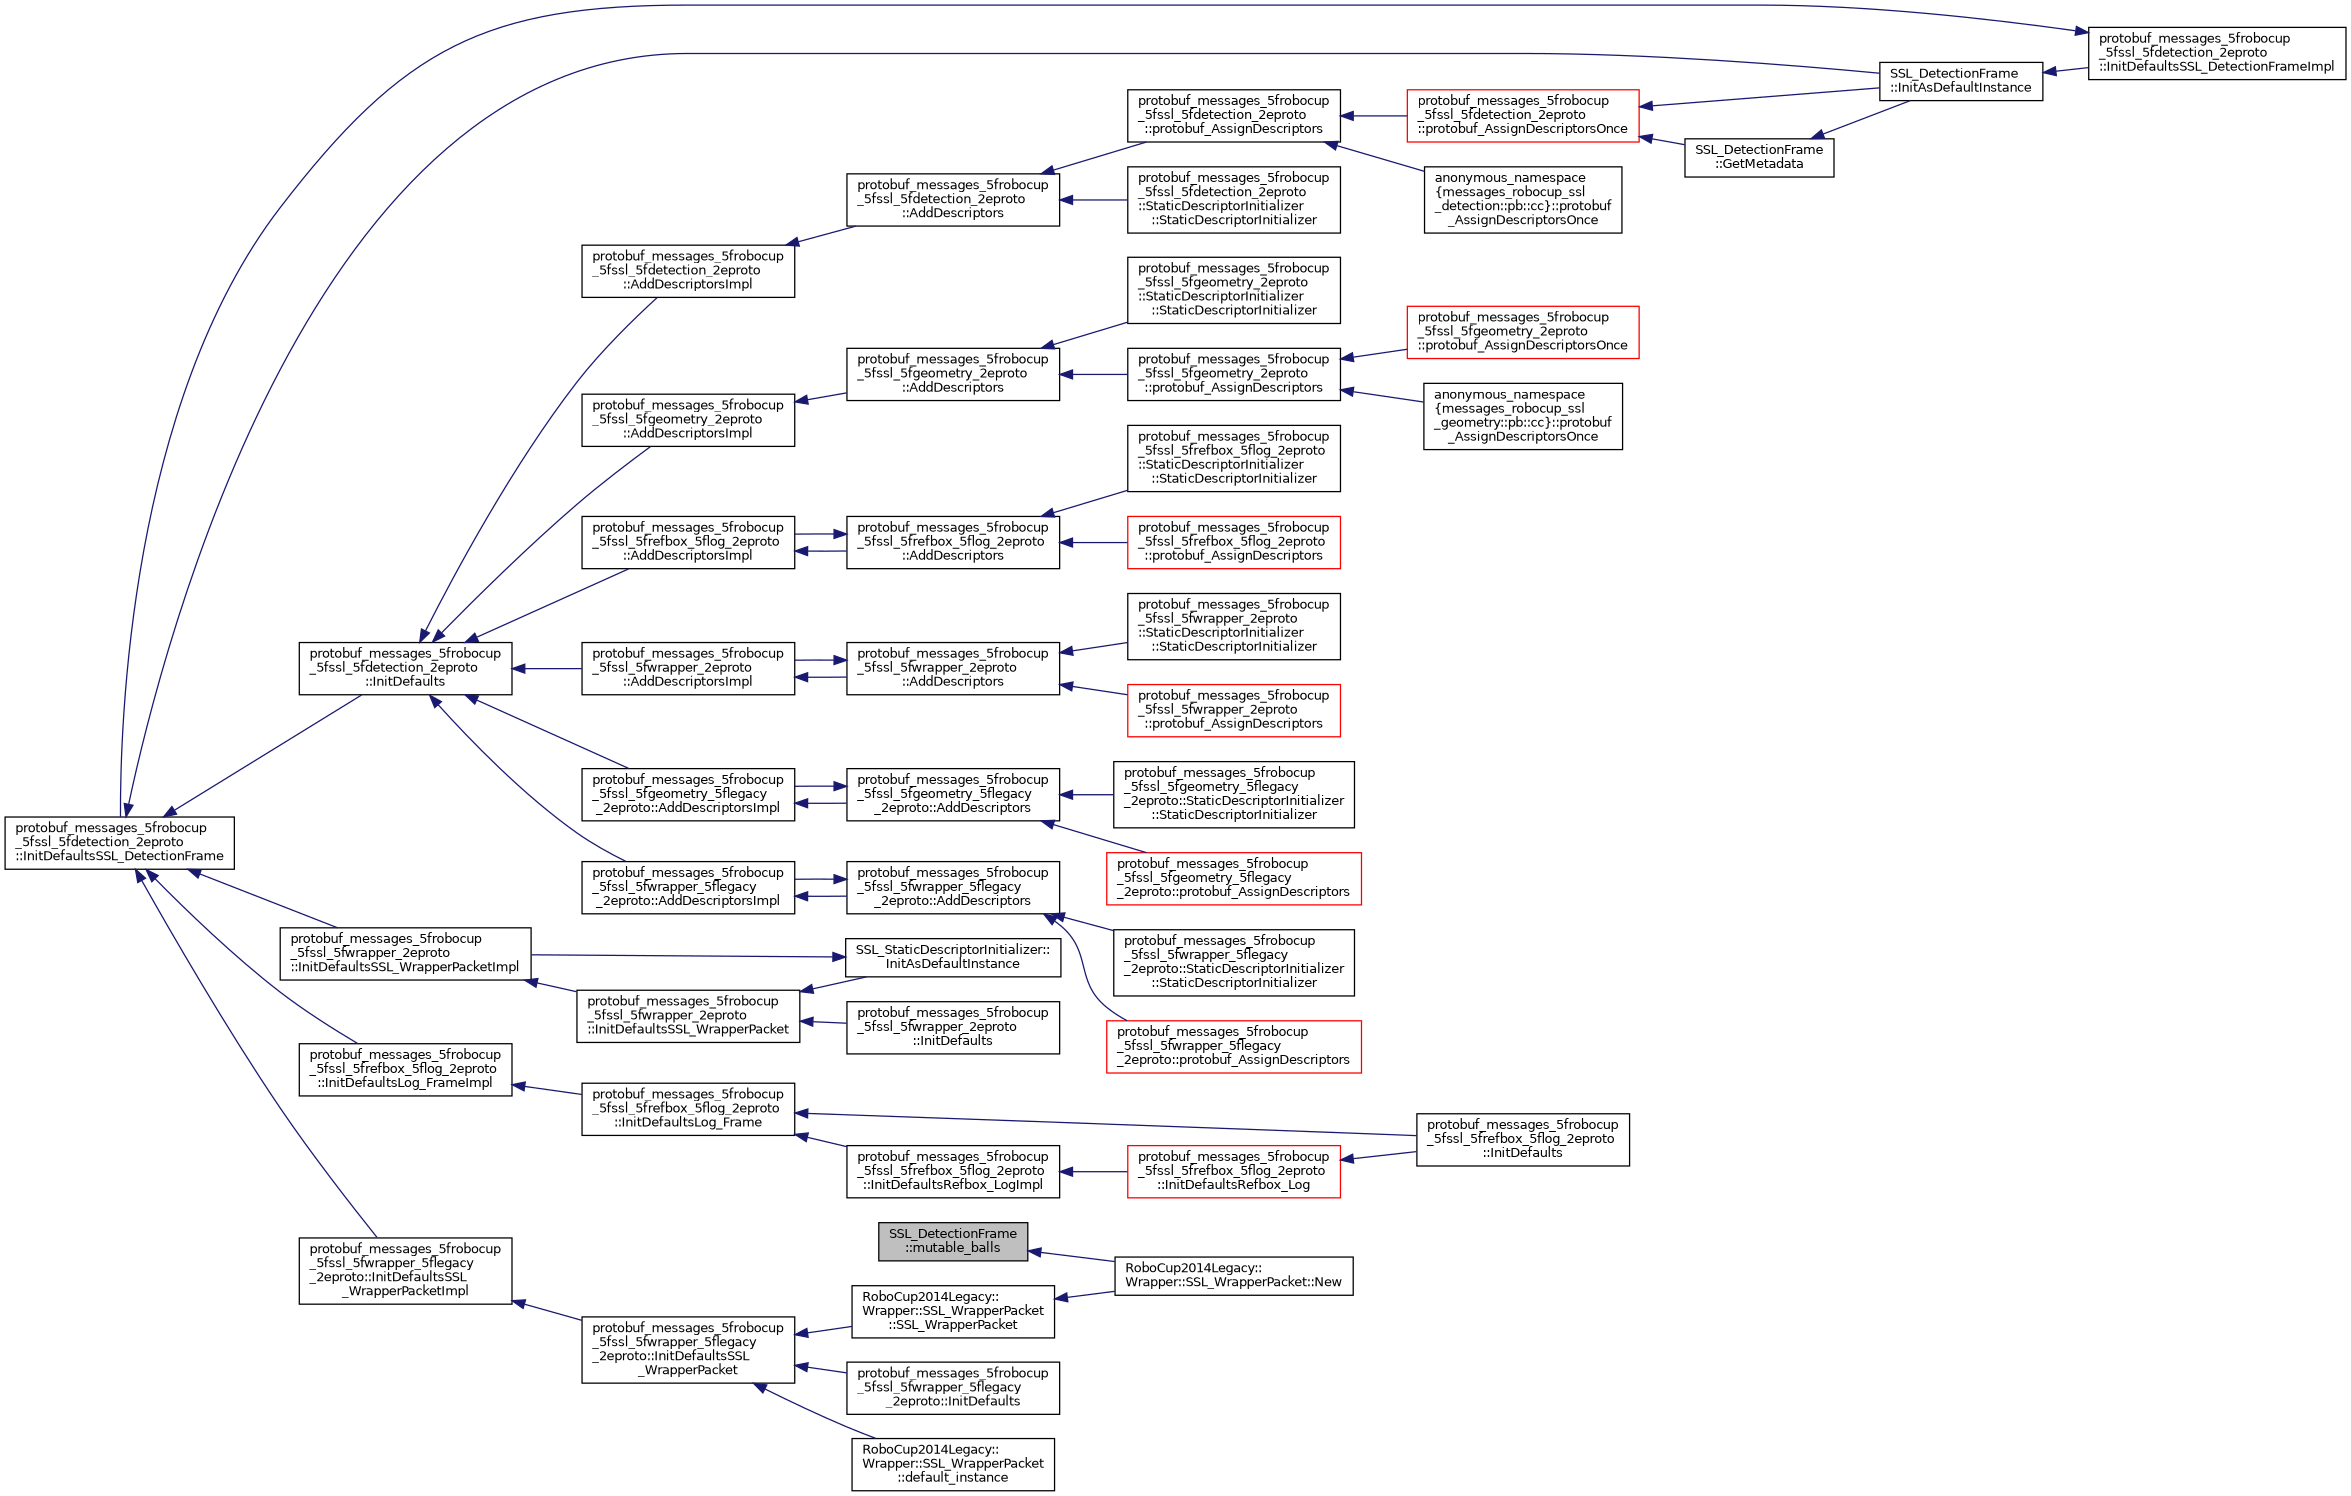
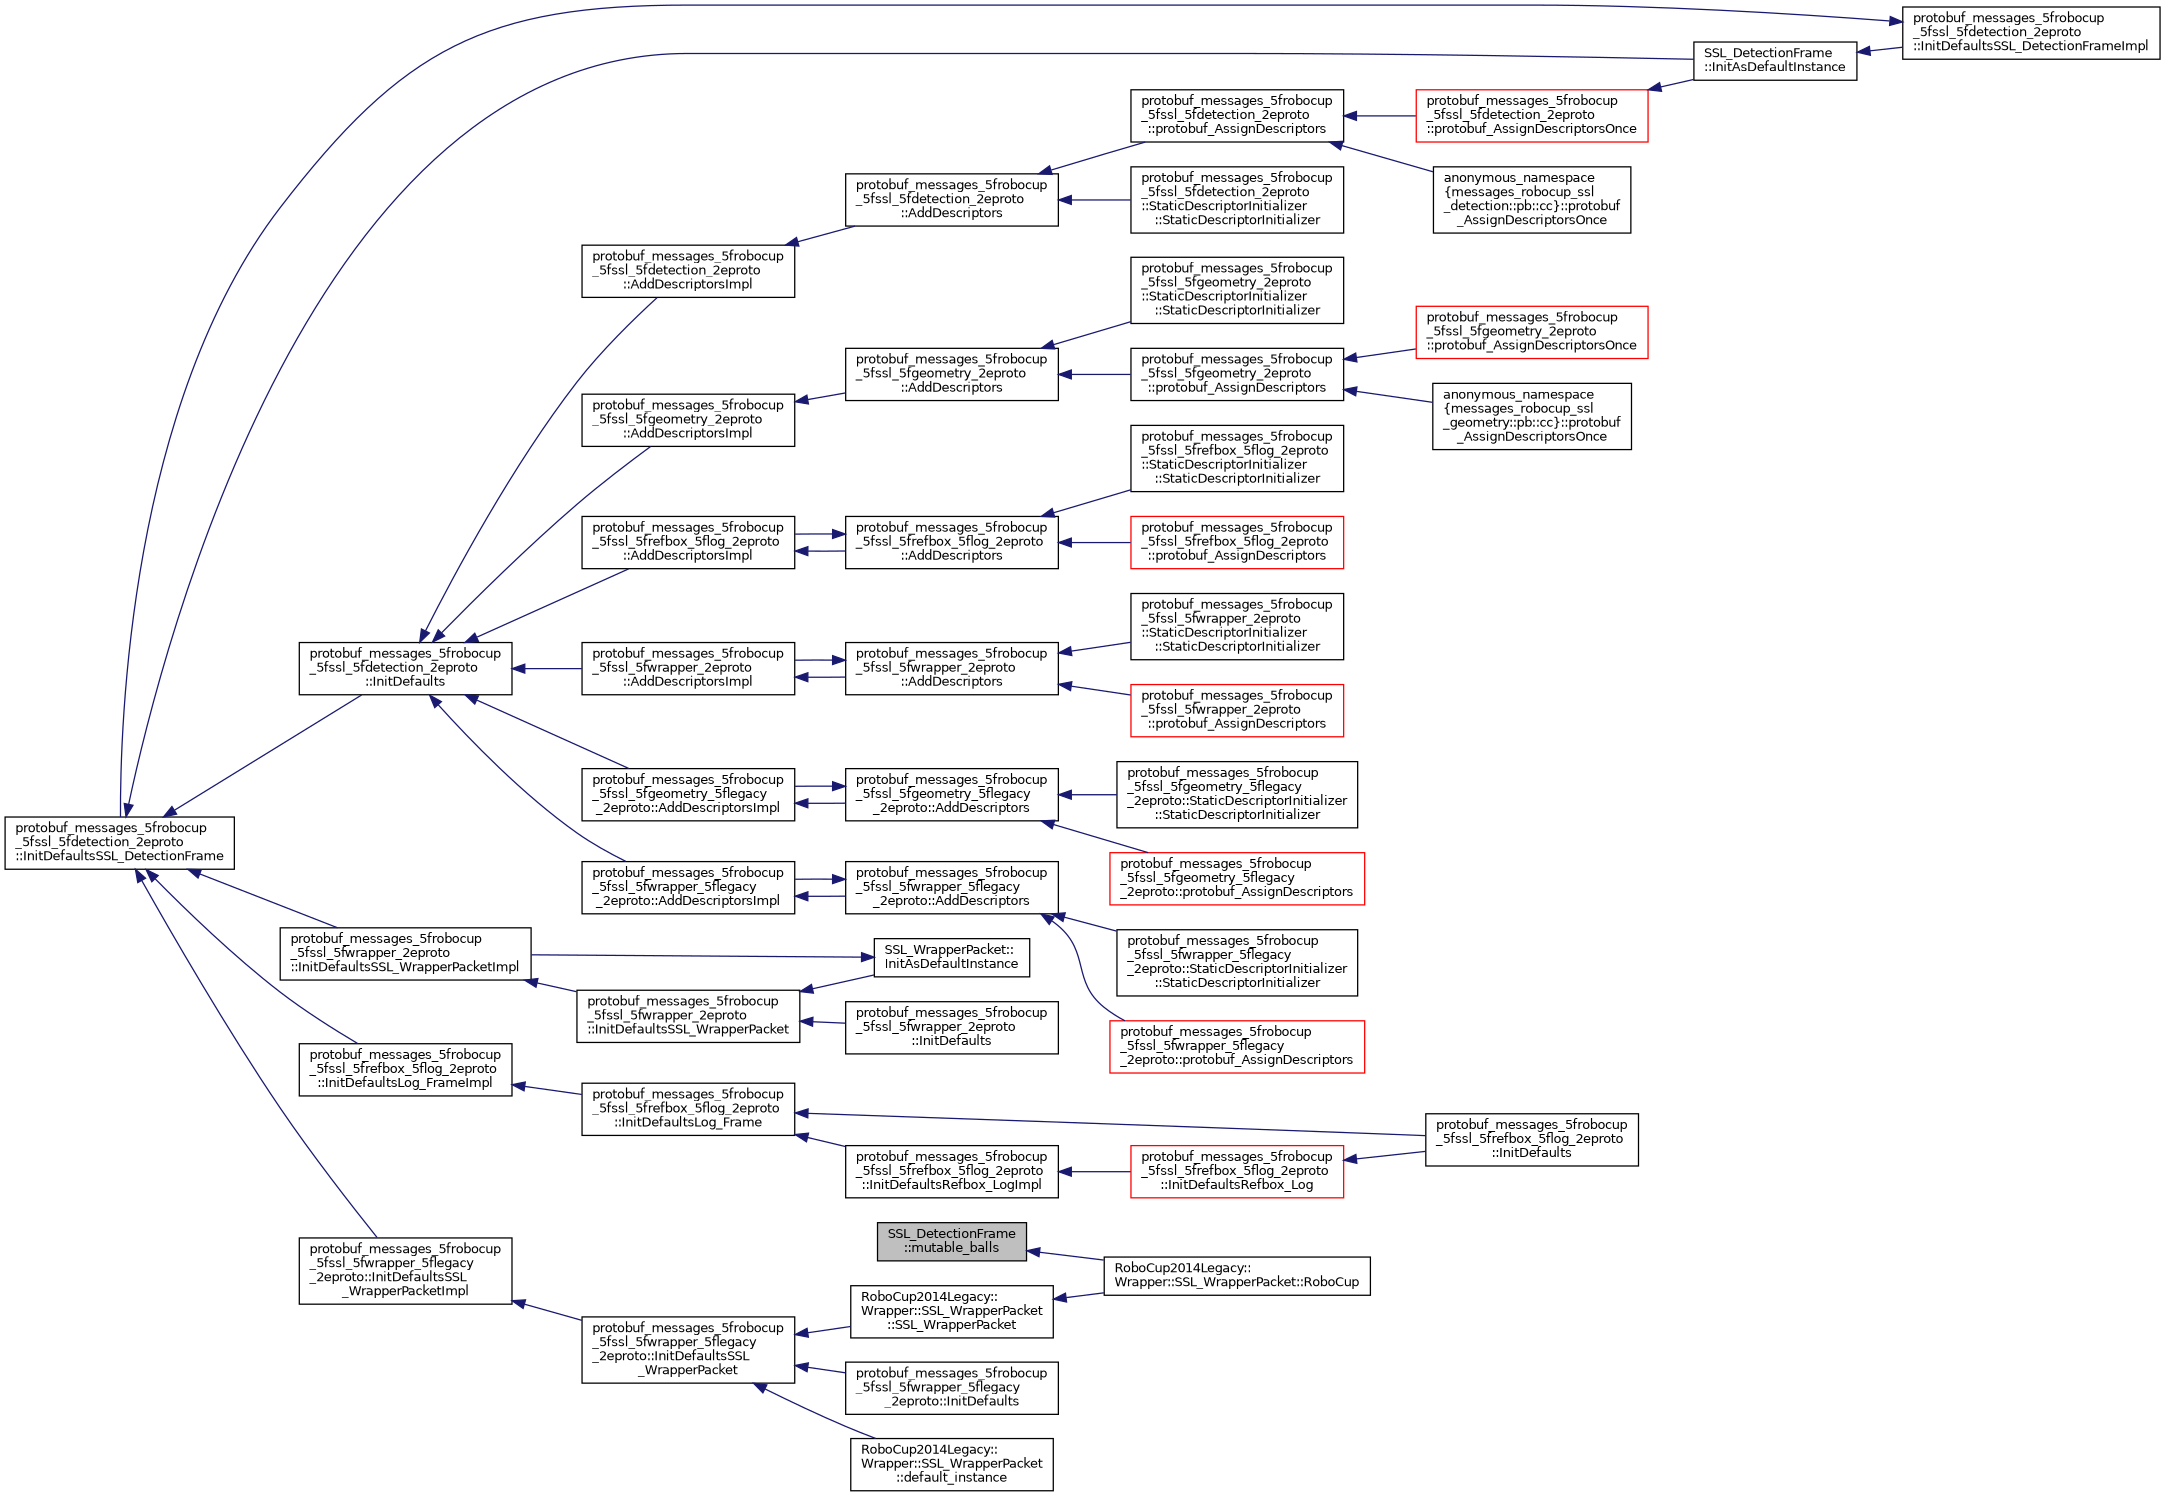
node "SSL_DetectionFrame ::GetMetadata": removed
node "SSL_StaticDescriptorInitializer:: InitAsDefaultInstance": label "SSL_StaticDescriptorInitializer:: InitAsDefaultInstance" -> "SSL_WrapperPacket:: InitAsDefaultInstance"
node "RoboCup2014Legacy:: Wrapper::SSL_WrapperPacket::New": label "RoboCup2014Legacy:: Wrapper::SSL_WrapperPacket::New" -> "RoboCup2014Legacy:: Wrapper::SSL_WrapperPacket::RoboCup"
